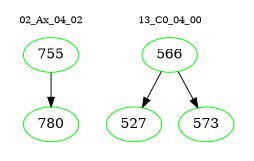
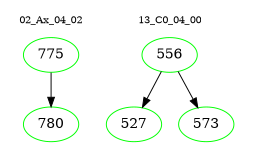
node "755": label "755" -> "775"
node "566": label "566" -> "556"
